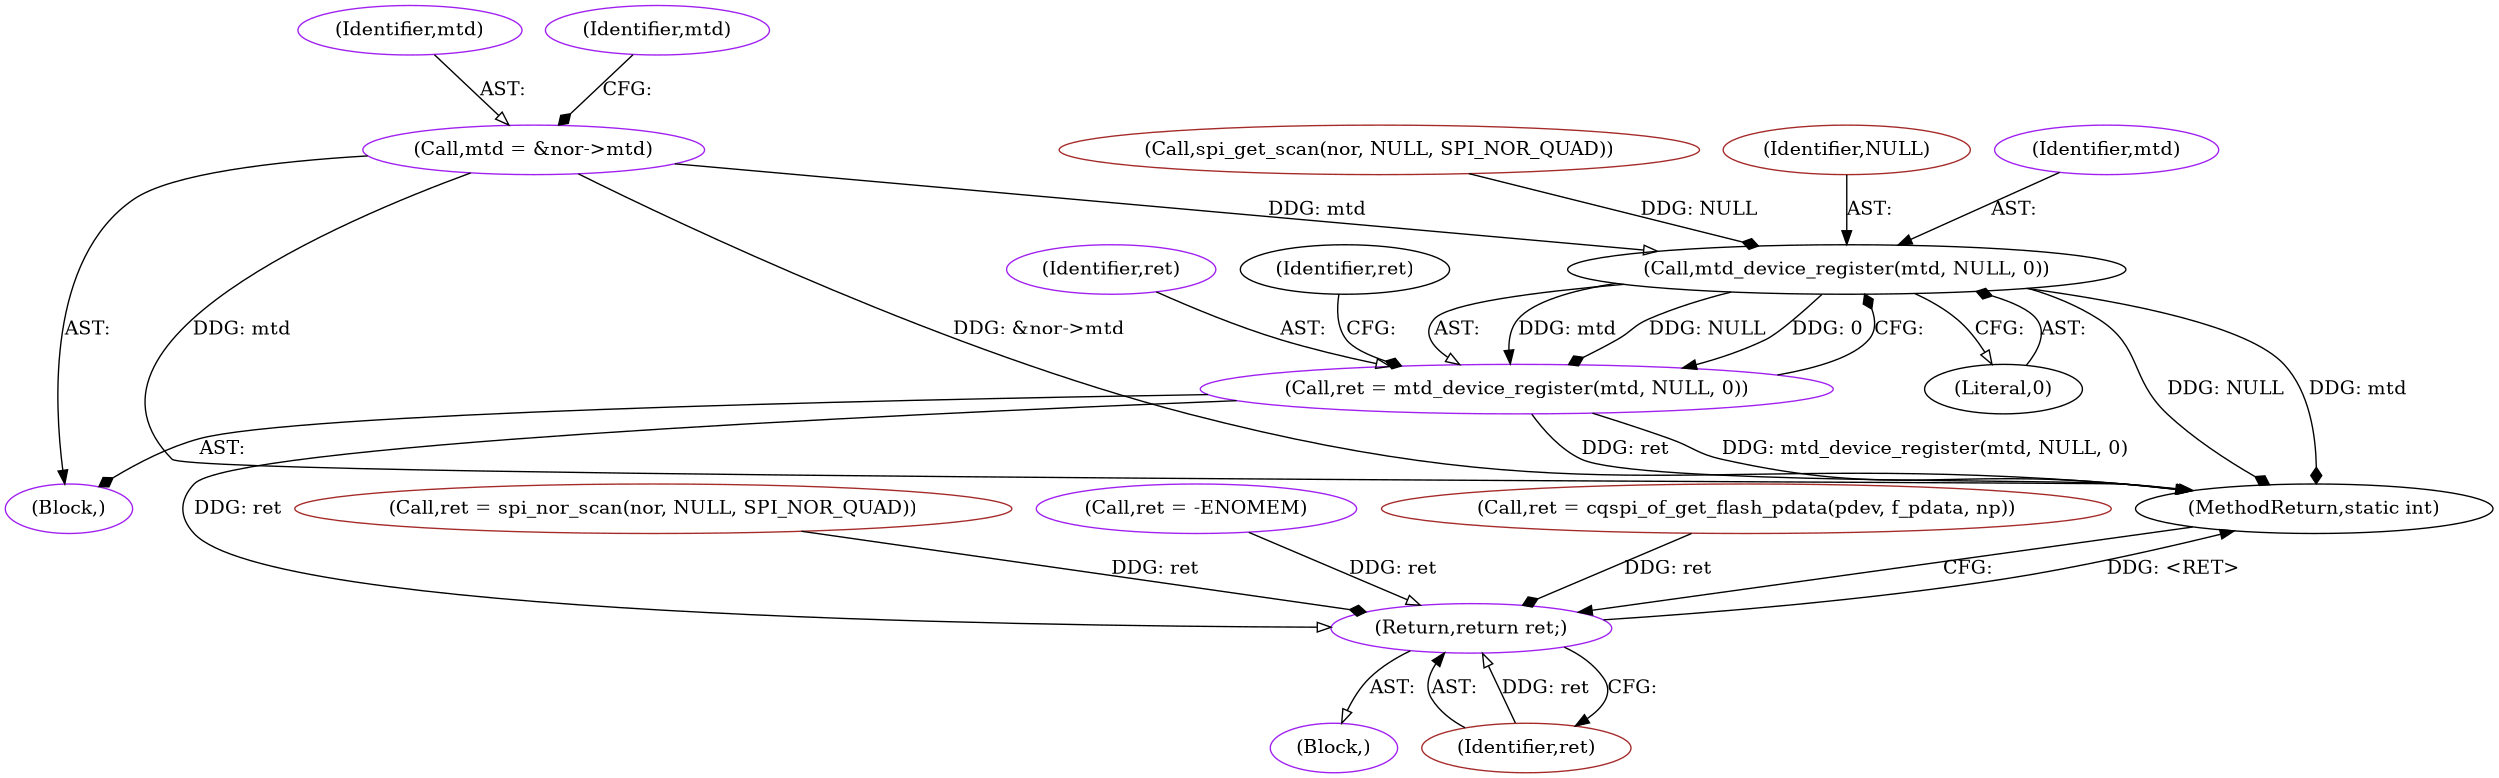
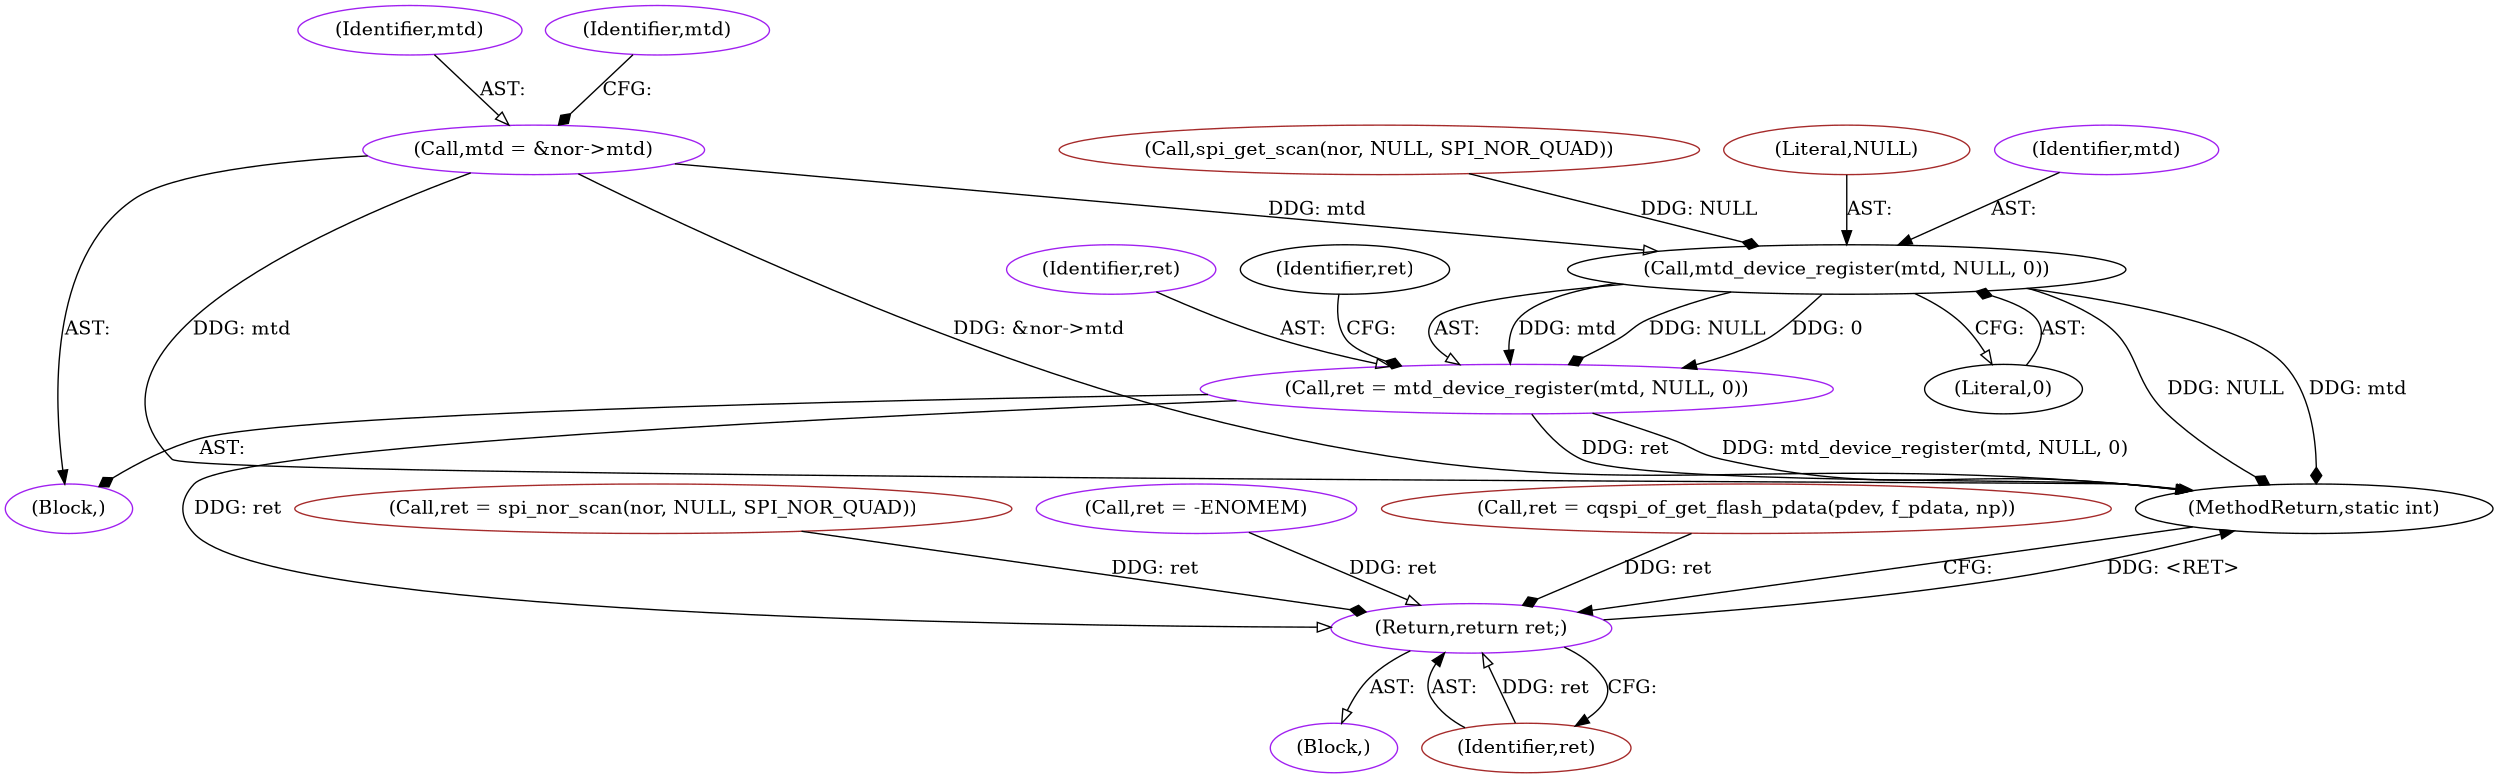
node "(Identifier,NULL)": label "(Identifier,NULL)" -> "(Literal,NULL)"
edge "(Call,ret = mtd_device_register(mtd, NULL, 0))" -> "(Call,mtd_device_register(mtd, NULL, 0))": removed, label "CFG:"
